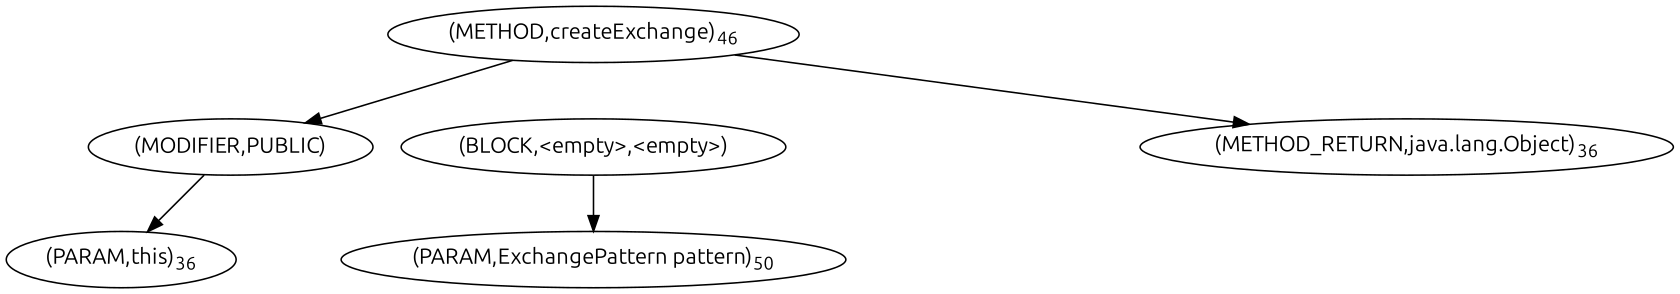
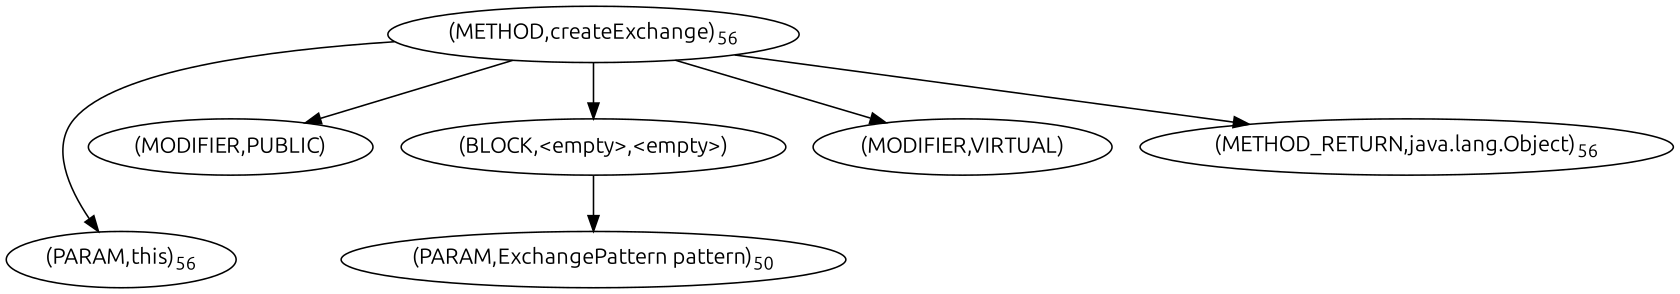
node "(METHOD,createExchange)": text "46" -> "56"
edge "(METHOD,createExchange)" -> "(BLOCK,<empty>,<empty>)": added
node "(METHOD_RETURN,java.lang.Object)": text "36" -> "56"
node "(MODIFIER,VIRTUAL)": added
edge "(MODIFIER,PUBLIC)" -> "(PARAM,this)": now "(METHOD,createExchange)" -> "(PARAM,this)"
node "(PARAM,this)": text "36" -> "56"
